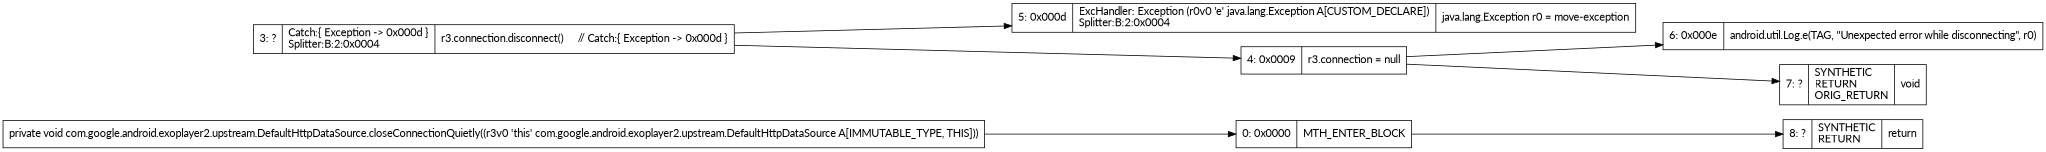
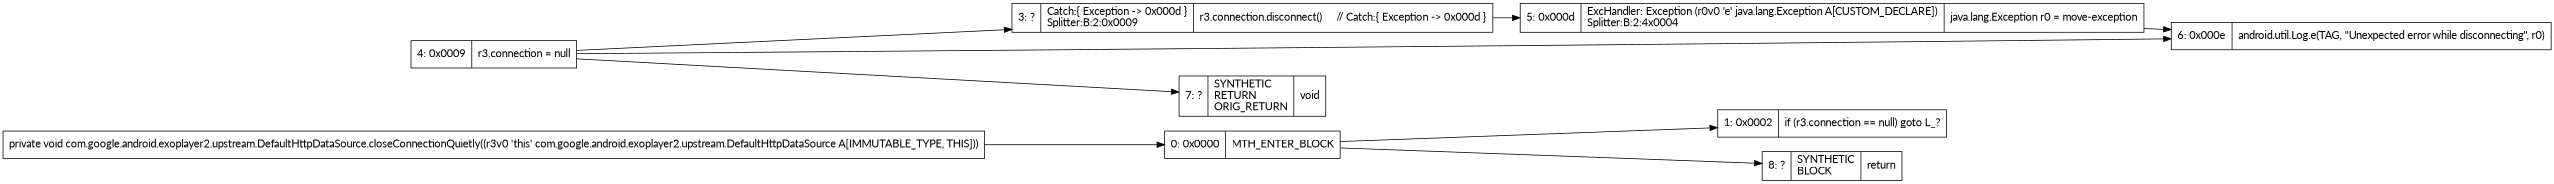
node "5: 0x000d": text "Splitter:B:2:0x0004" -> "Splitter:B:2:4x0004"
edge "5: 0x000d" -> "6: 0x000e": added
node "3: ?": text "Splitter:B:2:0x0004" -> "Splitter:B:2:0x0009"
edge "3: ?" -> "4: 0x0009": reversed
node "1: 0x0002": added
node "8: ?": text "RETURN" -> "BLOCK"
